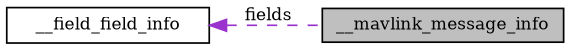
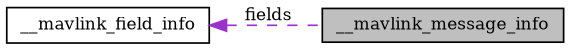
node "__field_field_info": label "__field_field_info" -> "__mavlink_field_info"
